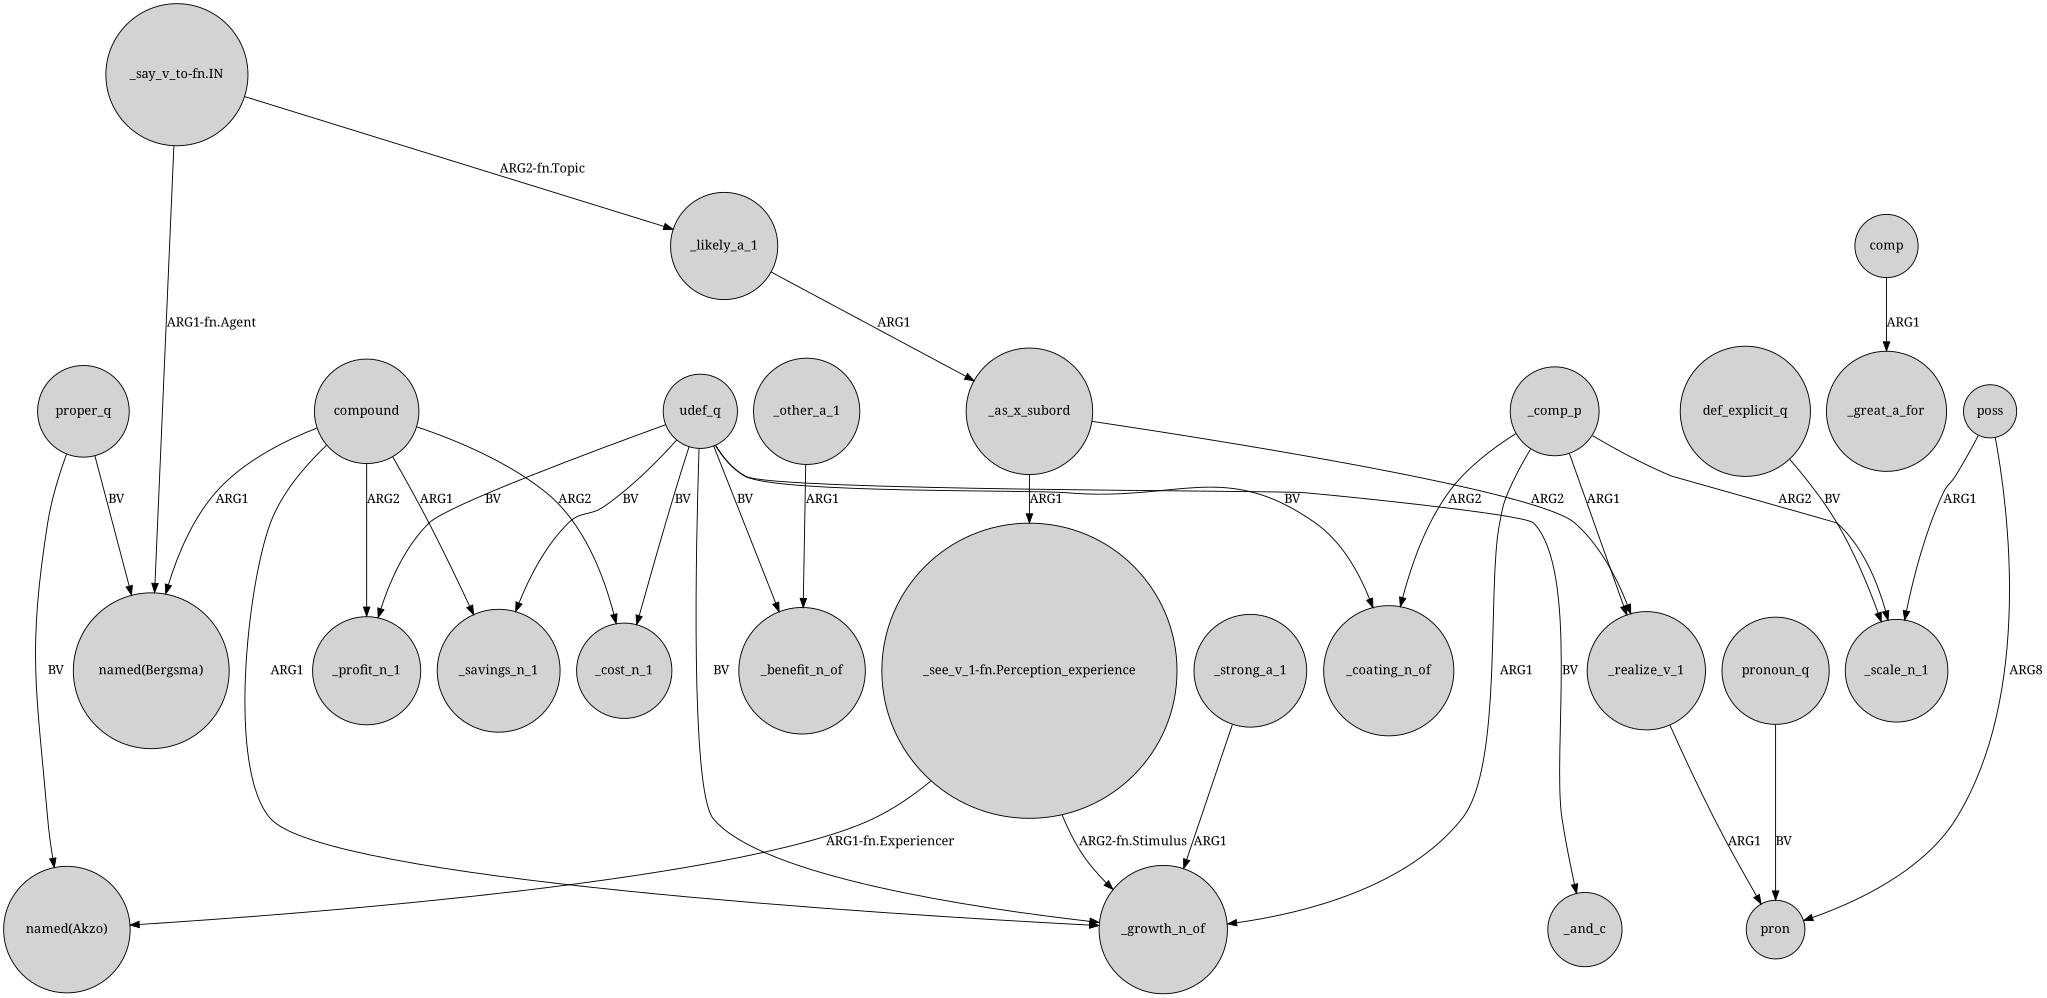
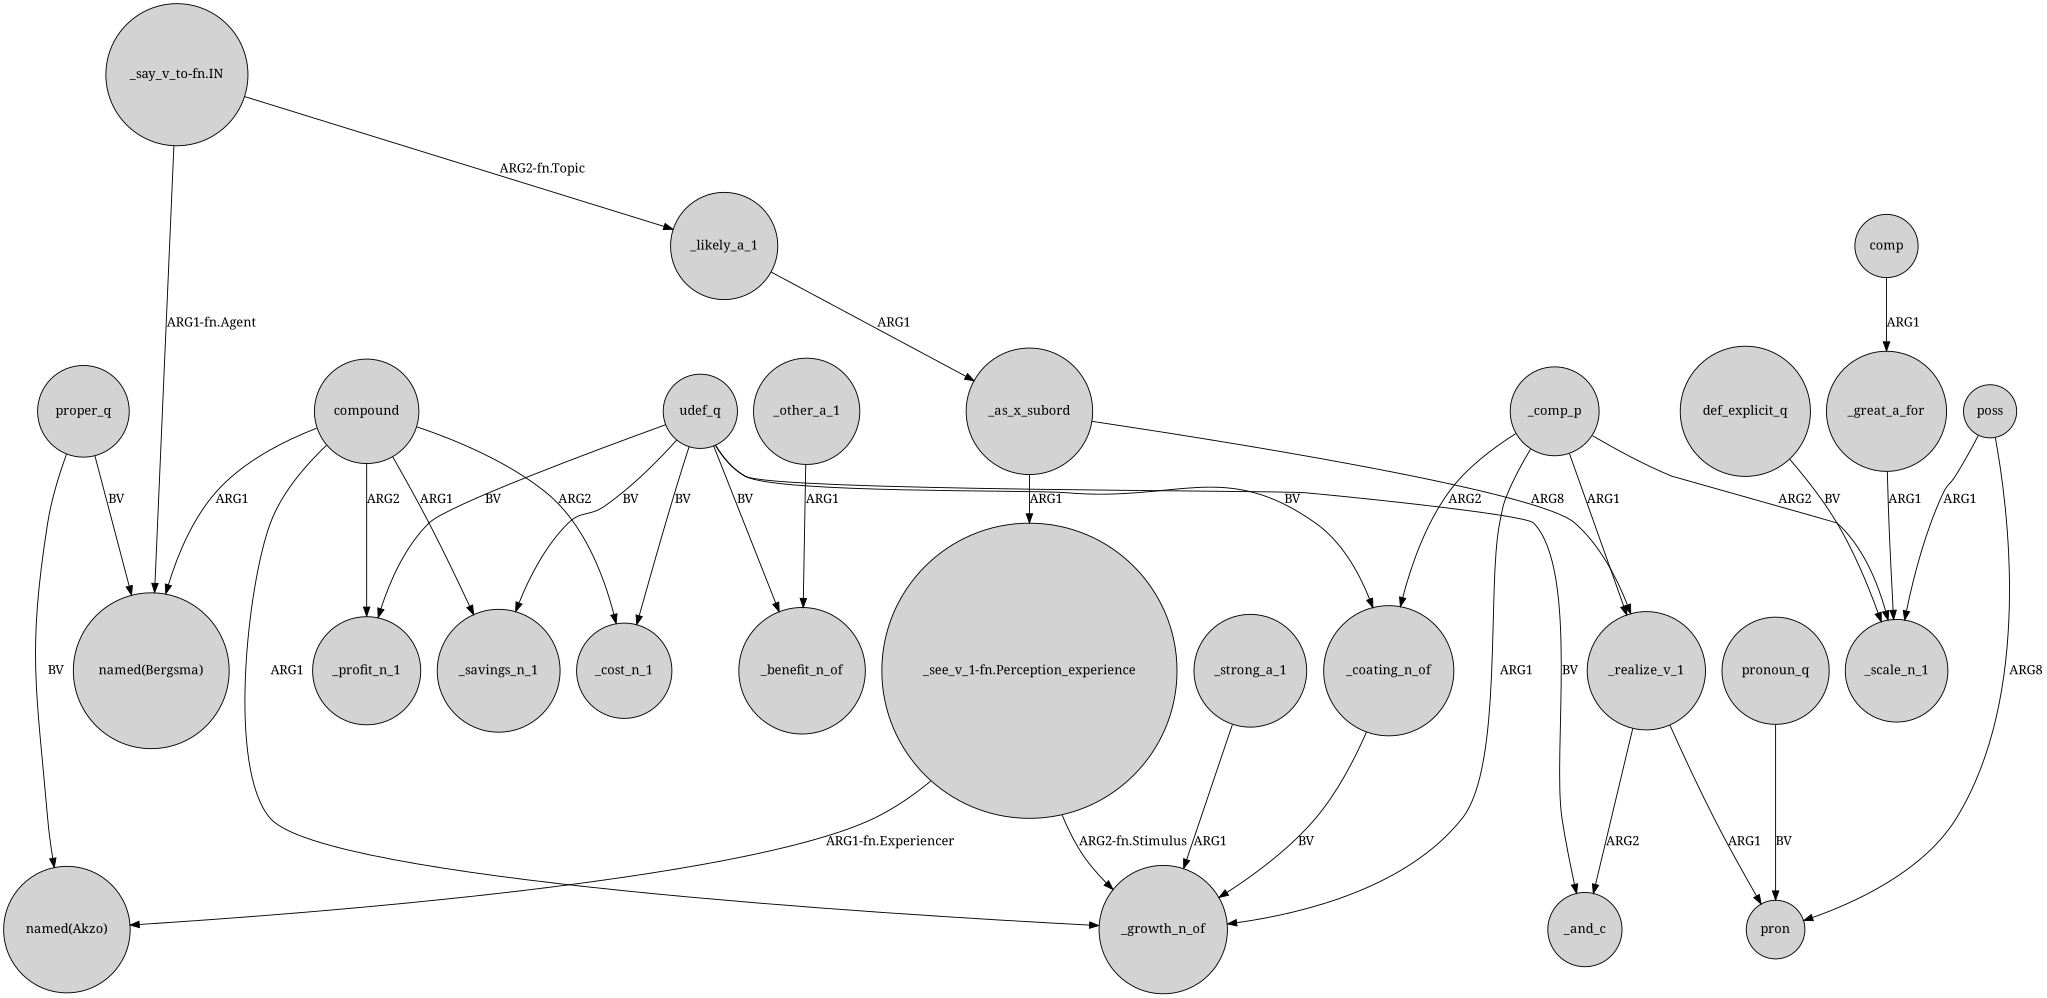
edge "_as_x_subord" -> "_realize_v_1": label "ARG2" -> "ARG8"
edge "_great_a_for" -> "_scale_n_1": added, label "ARG1"
edge "_realize_v_1" -> "_and_c": added, label "ARG2"
edge "udef_q" -> "_growth_n_of": now "_coating_n_of" -> "_growth_n_of"
